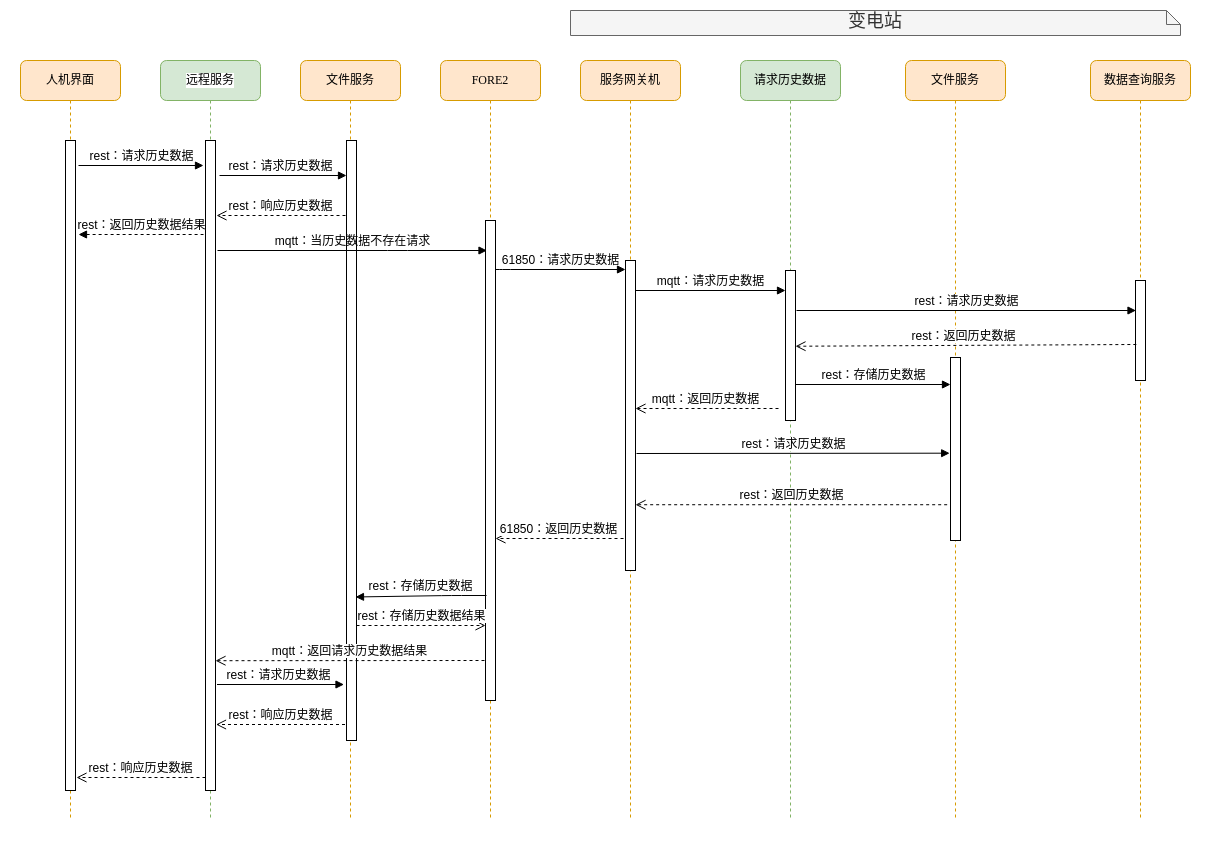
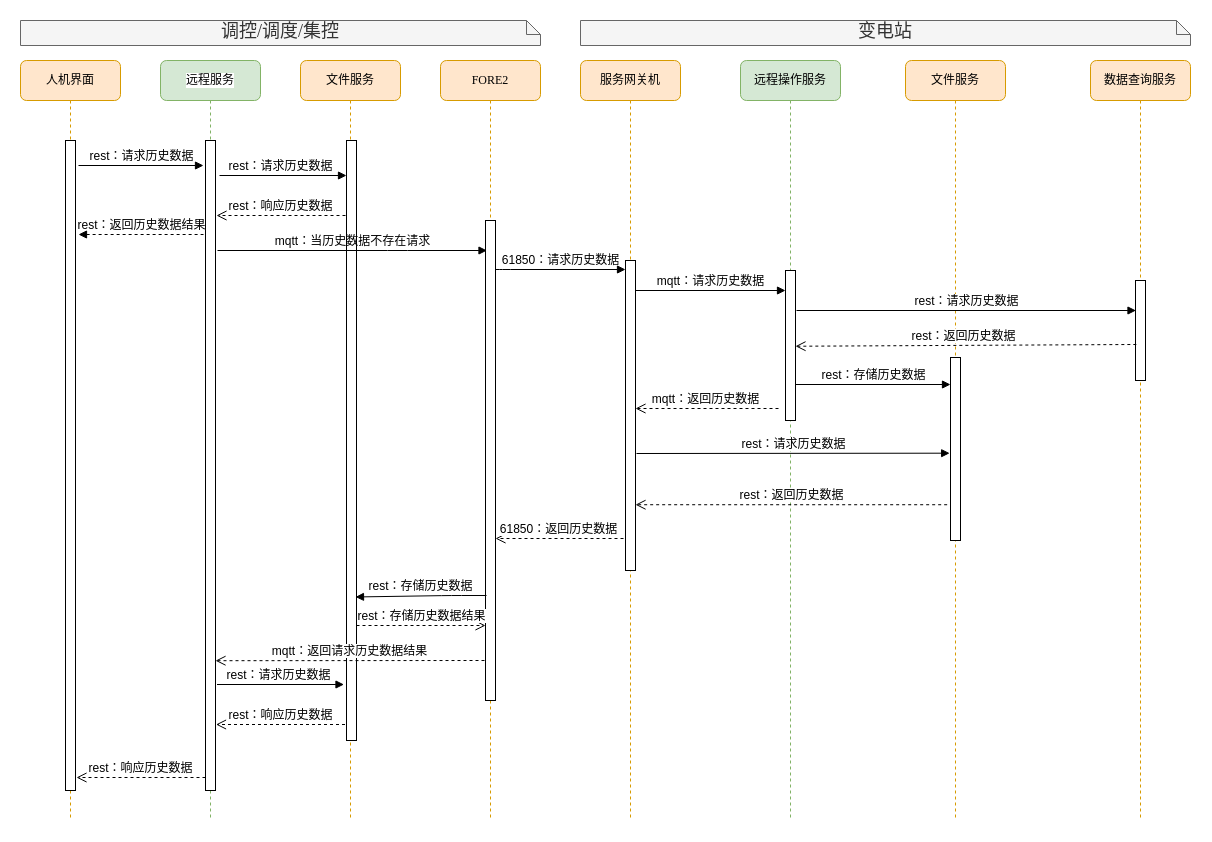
node "变电站": moved (876, 23) -> (886, 33)
node "调控/调度/集控": added
node "请求历史数据": label "请求历史数据" -> "远程操作服务"
